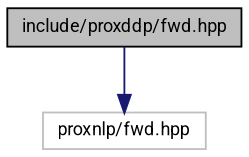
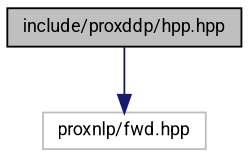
node "include/proxddp/fwd.hpp": label "include/proxddp/fwd.hpp" -> "include/proxddp/hpp.hpp"
